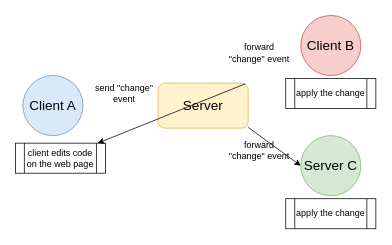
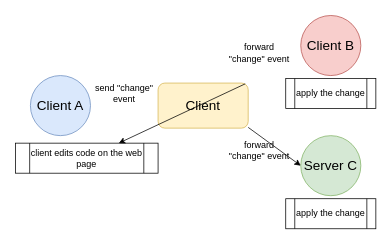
node "Client A": moved (53, 105) -> (60, 105)
node "Server": label "Server" -> "Client"
node "client edits code on the web page": size 90x30 -> 143x30
